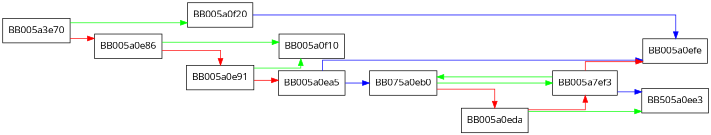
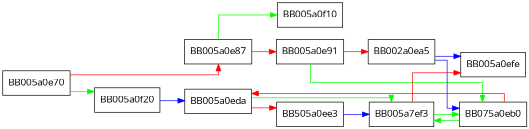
edge "BB005a0f20" -> "BB005a0efe": now "BB005a0f20" -> "BB005a0eda"
node "BB005a3e70": label "BB005a3e70" -> "BB005a0e70"
node "BB005a0e86": label "BB005a0e86" -> "BB005a0e87"
edge "BB005a0e91" -> "BB005a0f10": now "BB005a0e91" -> "BB075a0eb0"
node "BB005a0ea5": label "BB005a0ea5" -> "BB002a0ea5"
edge "BB005a7ef3" -> "BB505a0ee3": reversed
edge "BB005a0eda" -> "BB005a7ef3": color red -> green
edge "BB005a0eda" -> "BB505a0ee3": color green -> red
